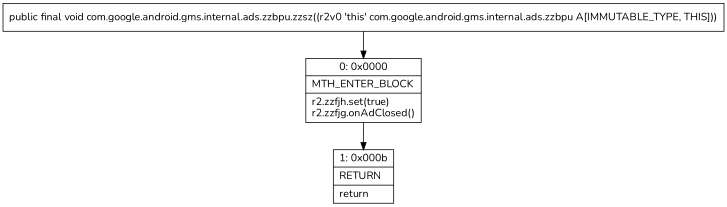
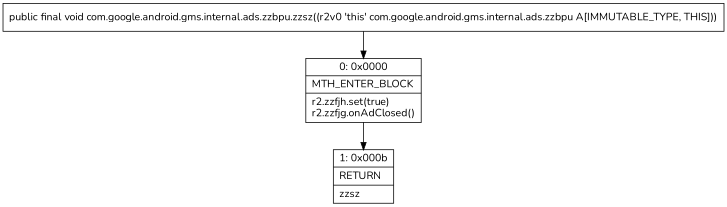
node "1: 0x000b": text "return" -> "zzsz"
